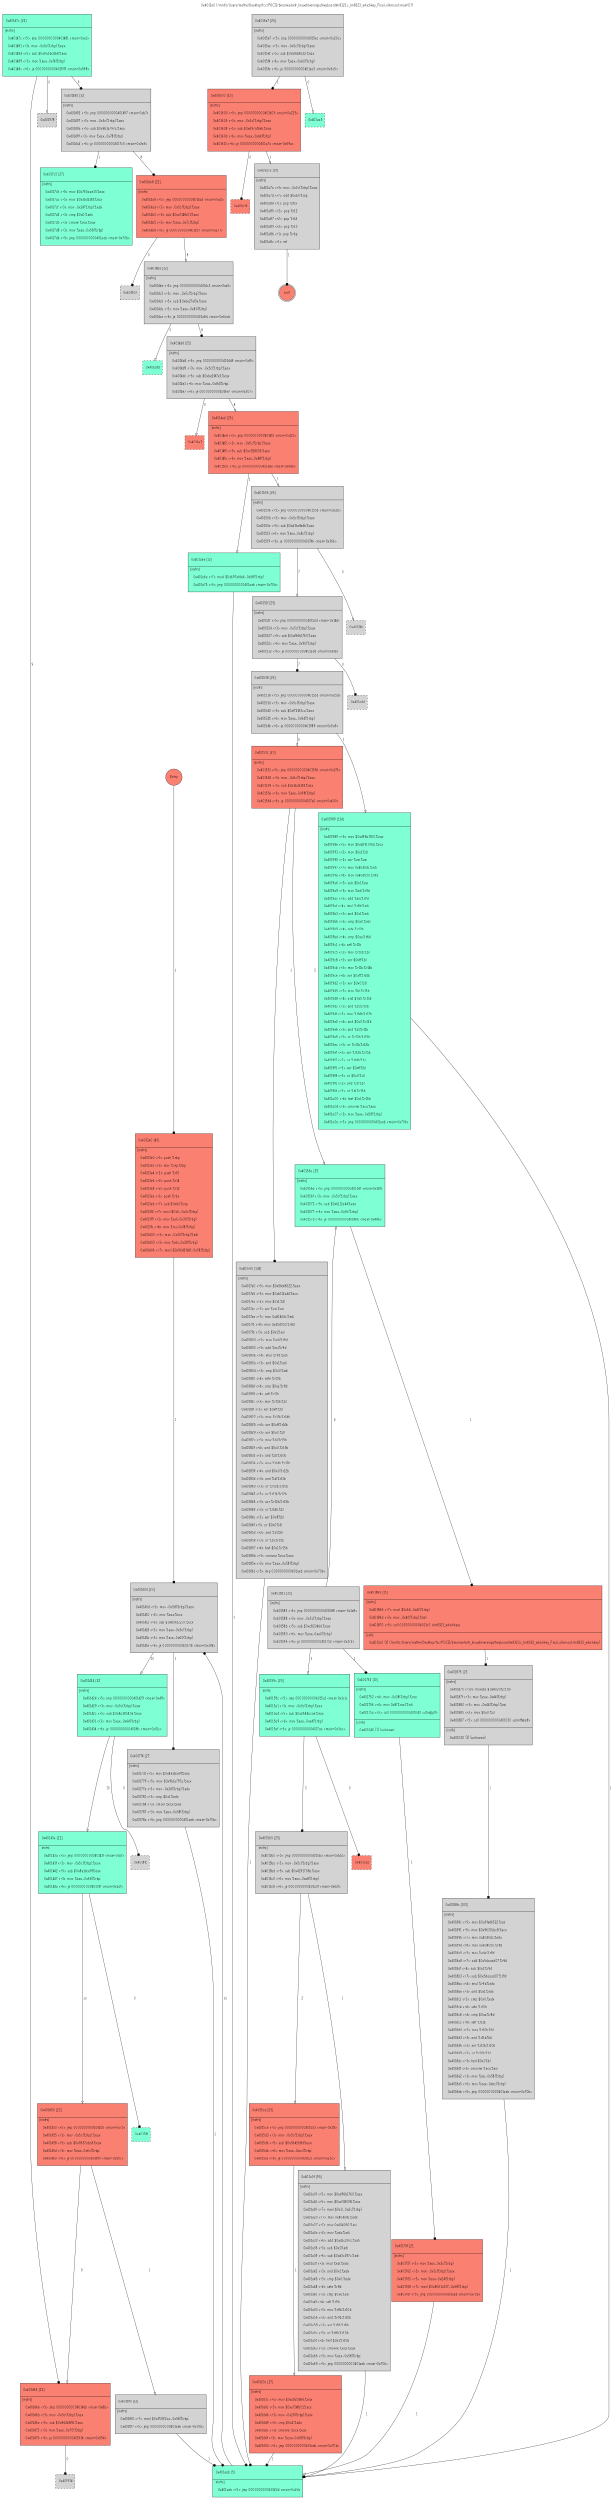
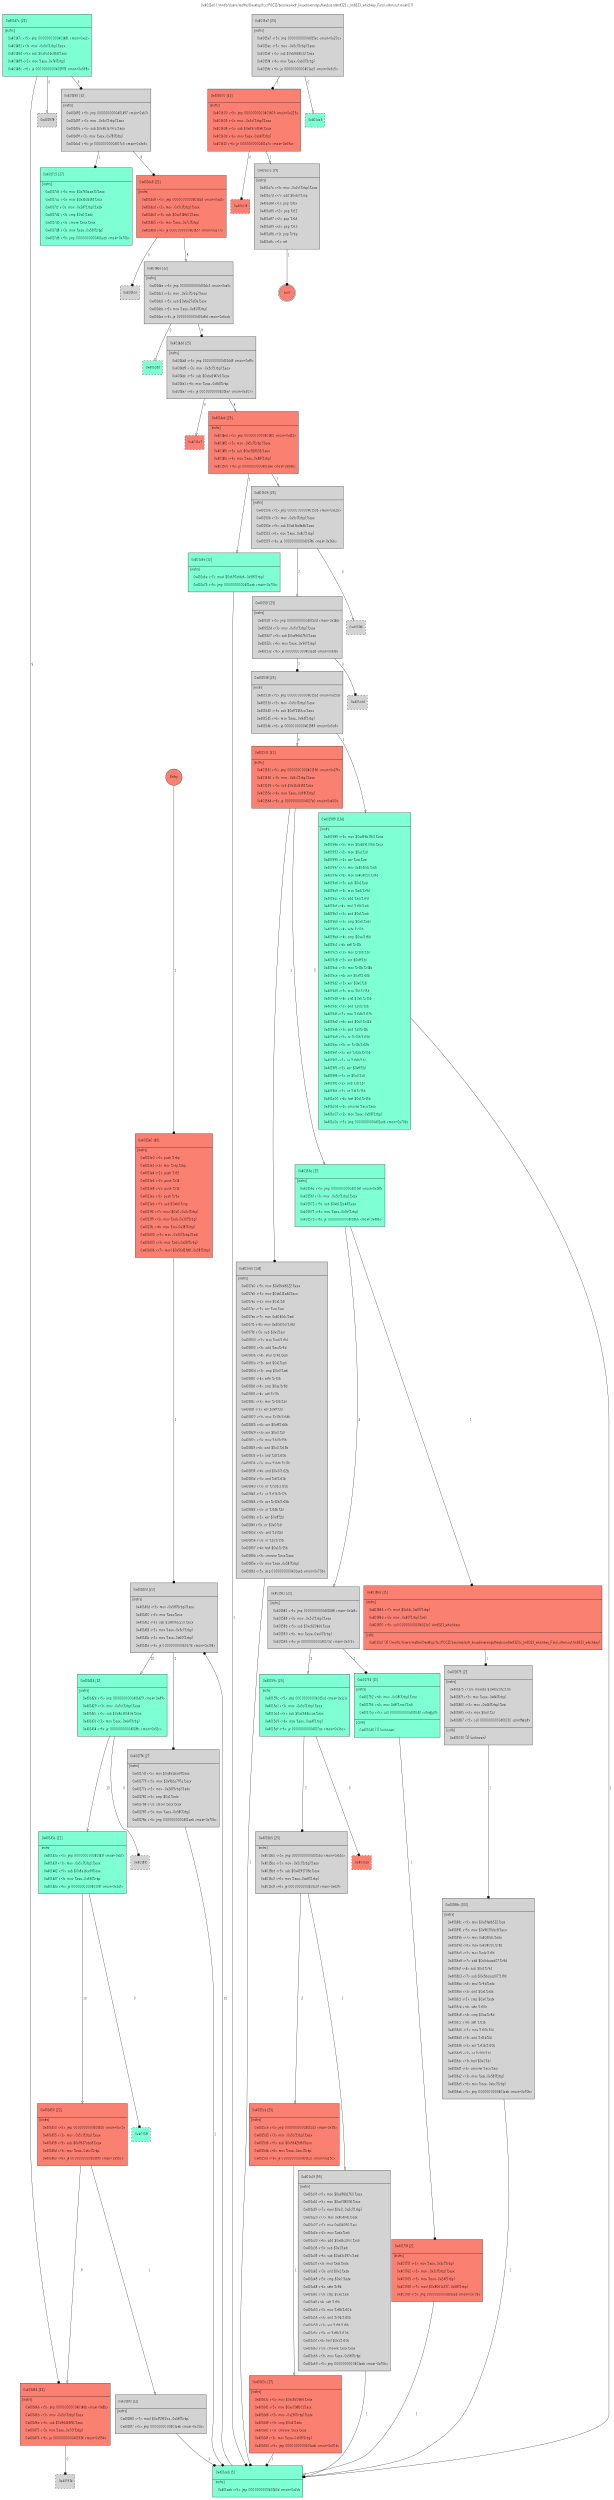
edge "0x401583 [25]" -> "0x40156a [25]": reversed
